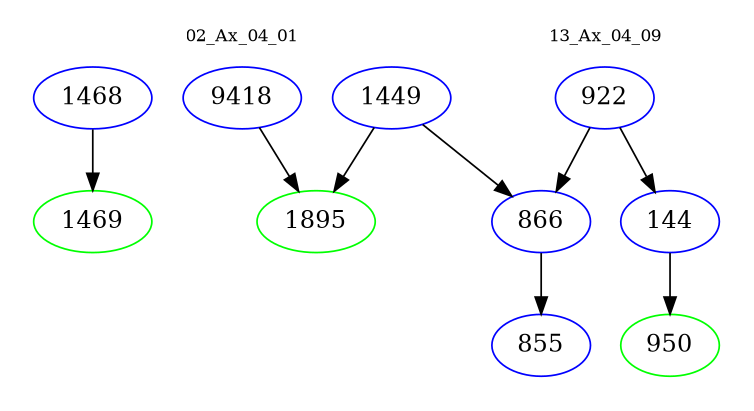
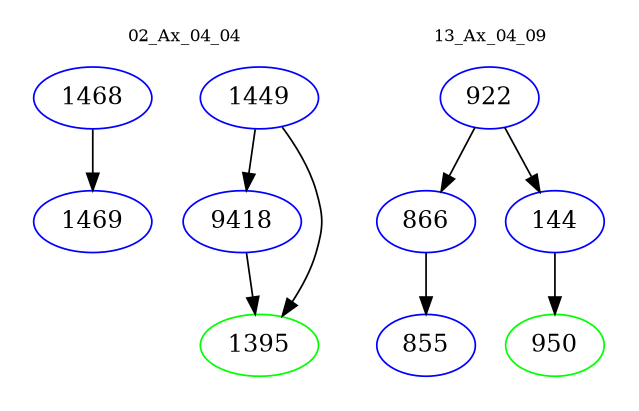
cluster "02_Ax_04_01": label "02_Ax_04_01" -> "02_Ax_04_04"
edge "1449" -> "866": now "1449" -> "9418"
node "1469": color green -> blue
node "1895": label "1895" -> "1395"
